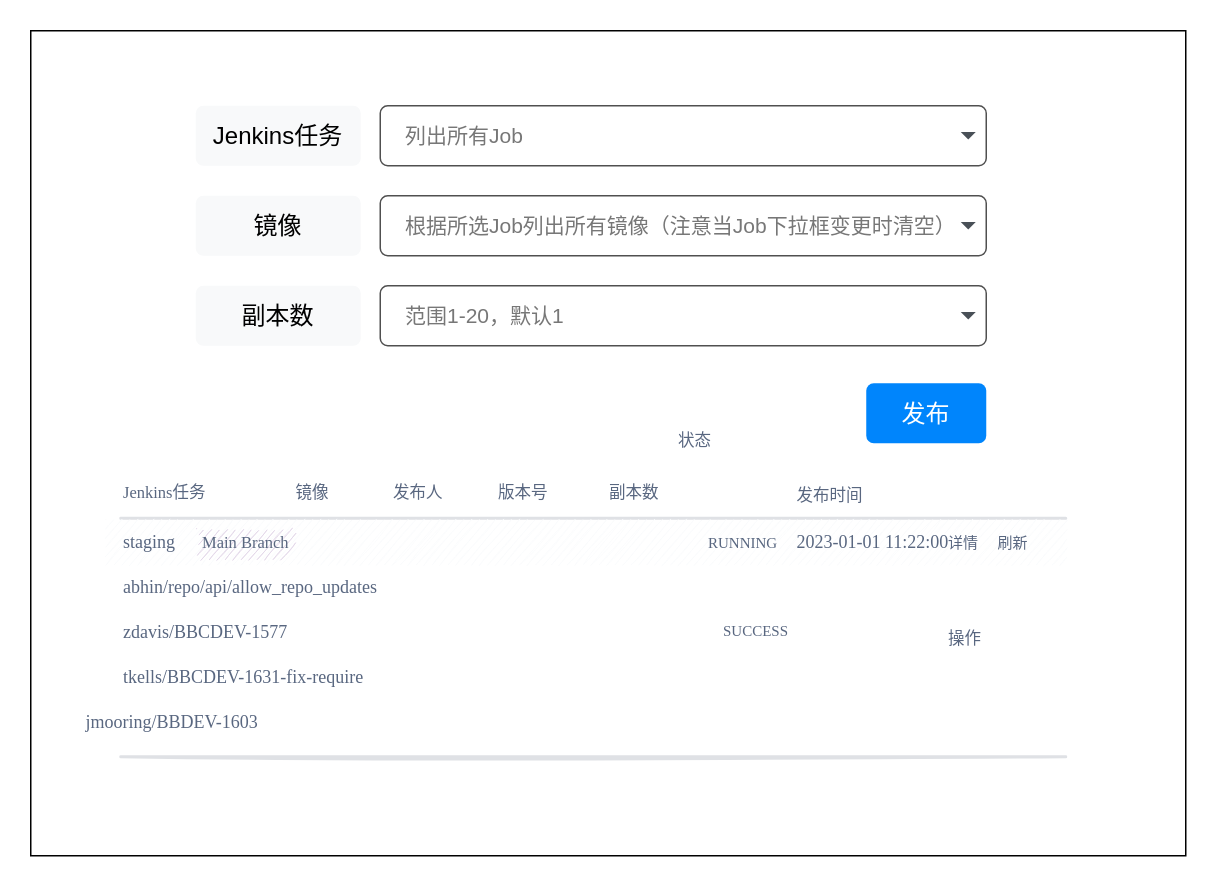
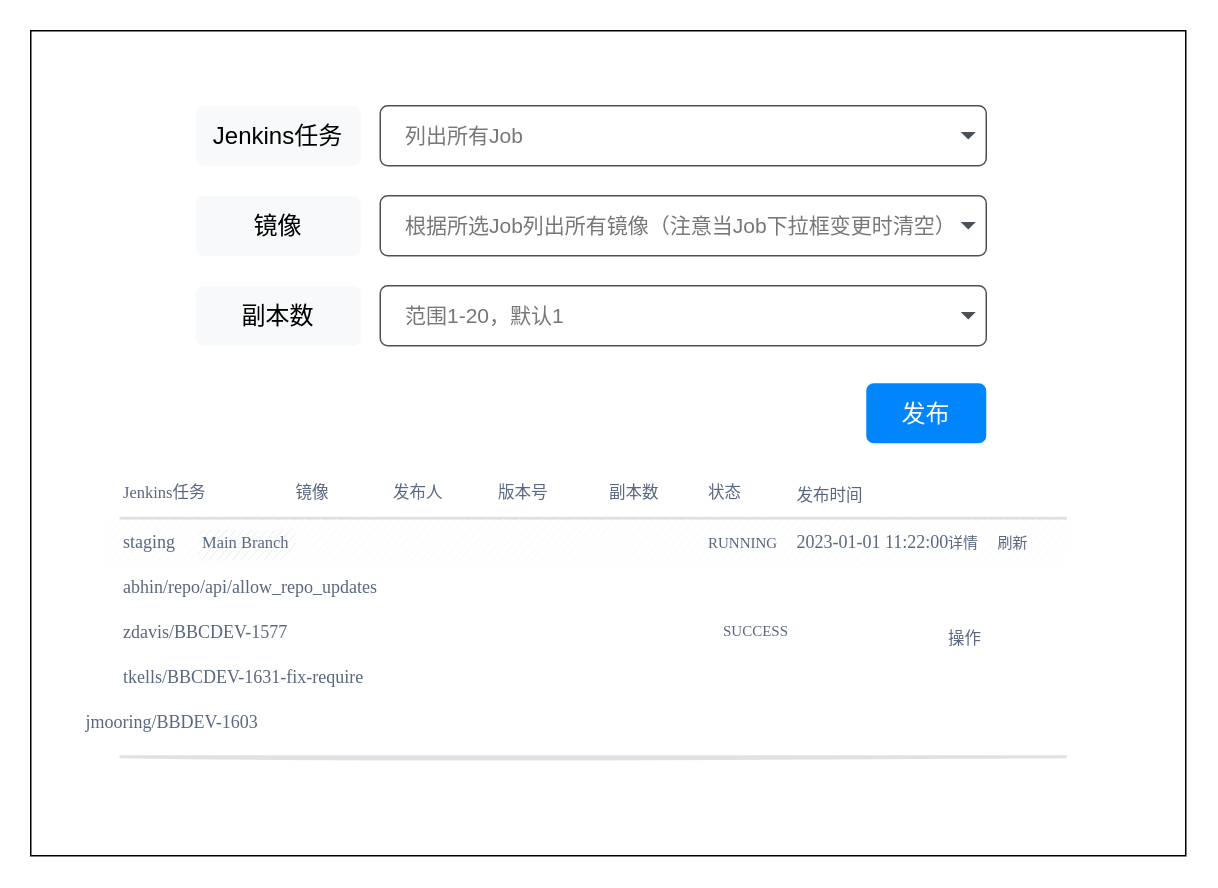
node "状态": moved (706, 440) -> (736, 492)
node "Main Branch": fillcolor #e1d5e7 -> #edeeef
